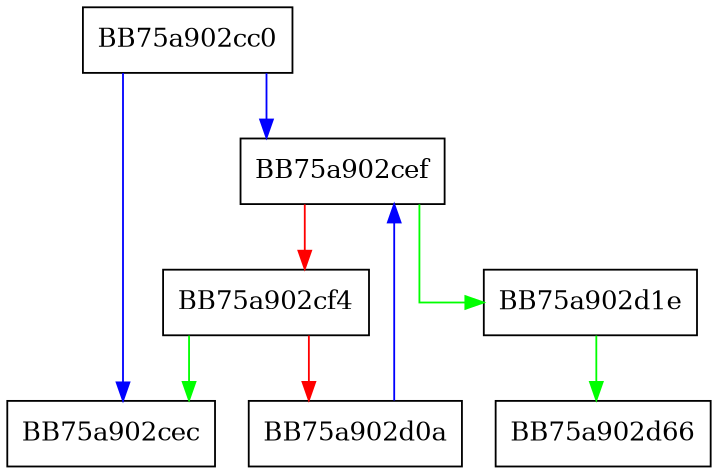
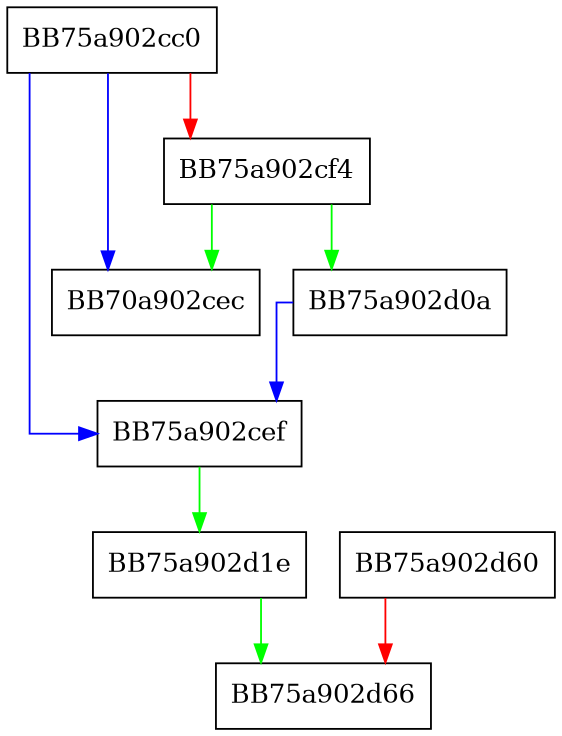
edge "BB75a902cef" -> "BB75a902cf4": now "BB75a902cc0" -> "BB75a902cf4"
edge "BB75a902cf4" -> "BB75a902d0a": color red -> green
node "BB75a902cec": label "BB75a902cec" -> "BB70a902cec"
node "BB75a902d60": added
